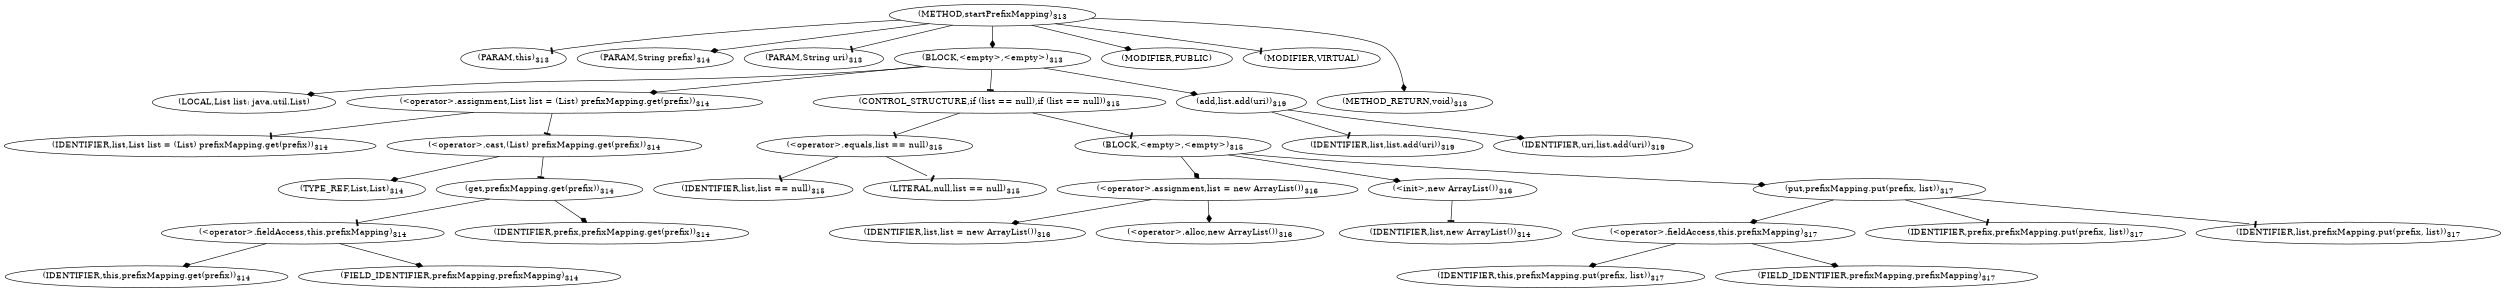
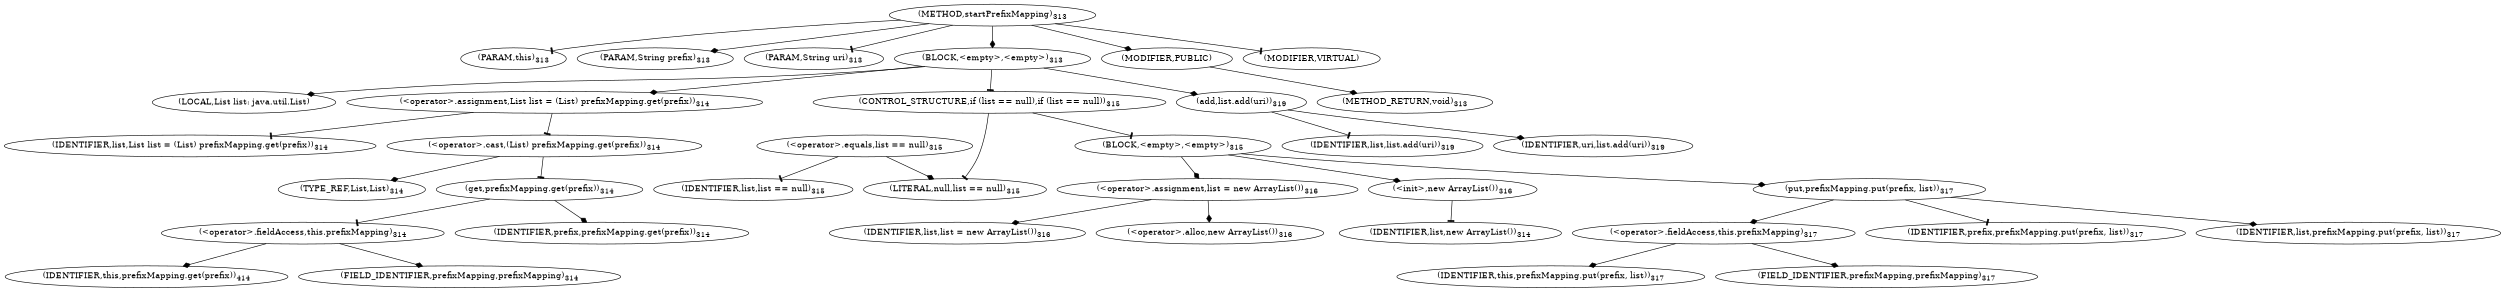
edge "(METHOD,startPrefixMapping)" -> "(METHOD_RETURN,void)": now "(MODIFIER,PUBLIC)" -> "(METHOD_RETURN,void)"
node "(PARAM,String prefix)": text "314" -> "313"
edge "(CONTROL_STRUCTURE,if (list == null),if (list == null))" -> "(<operator>.equals,list == null)": now "(CONTROL_STRUCTURE,if (list == null),if (list == null))" -> "(LITERAL,null,list == null)"
edge "(<operator>.equals,list == null)" -> "(LITERAL,null,list == null)": arrowhead tee -> diamond
edge "(put,prefixMapping.put(prefix, list))" -> "(IDENTIFIER,list,prefixMapping.put(prefix, list))": arrowhead tee -> diamond
node "(IDENTIFIER,this,prefixMapping.get(prefix))": text "314" -> "414"
